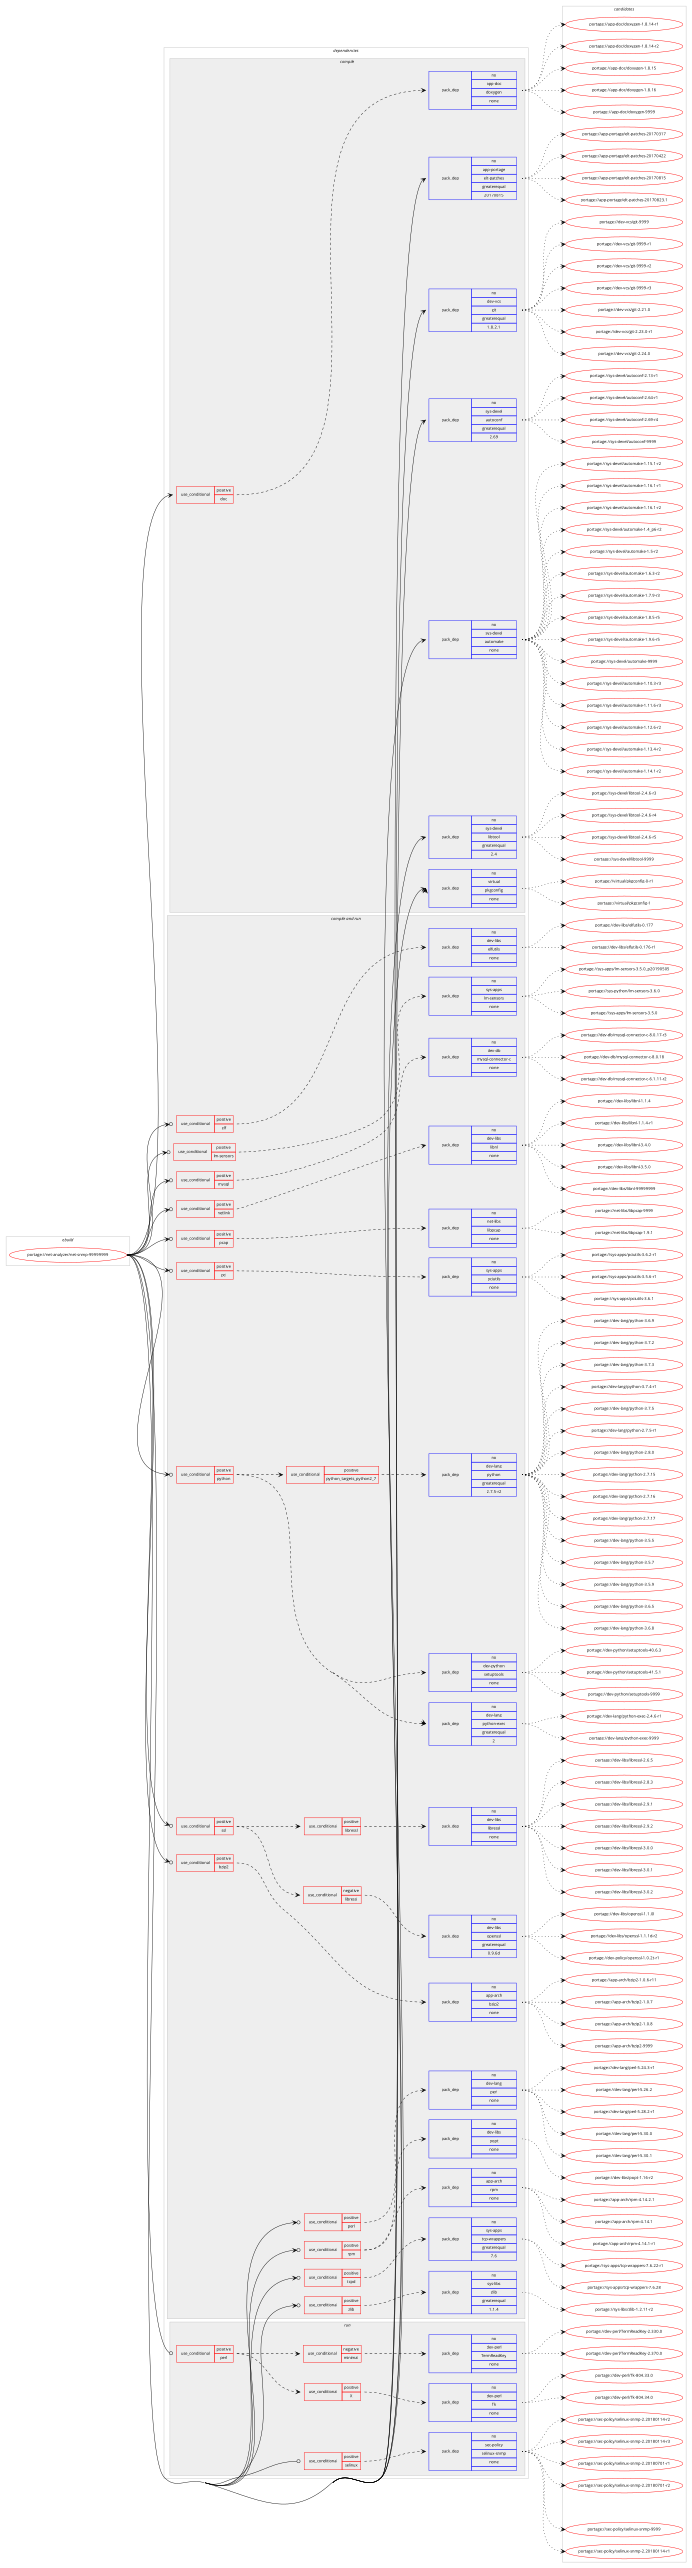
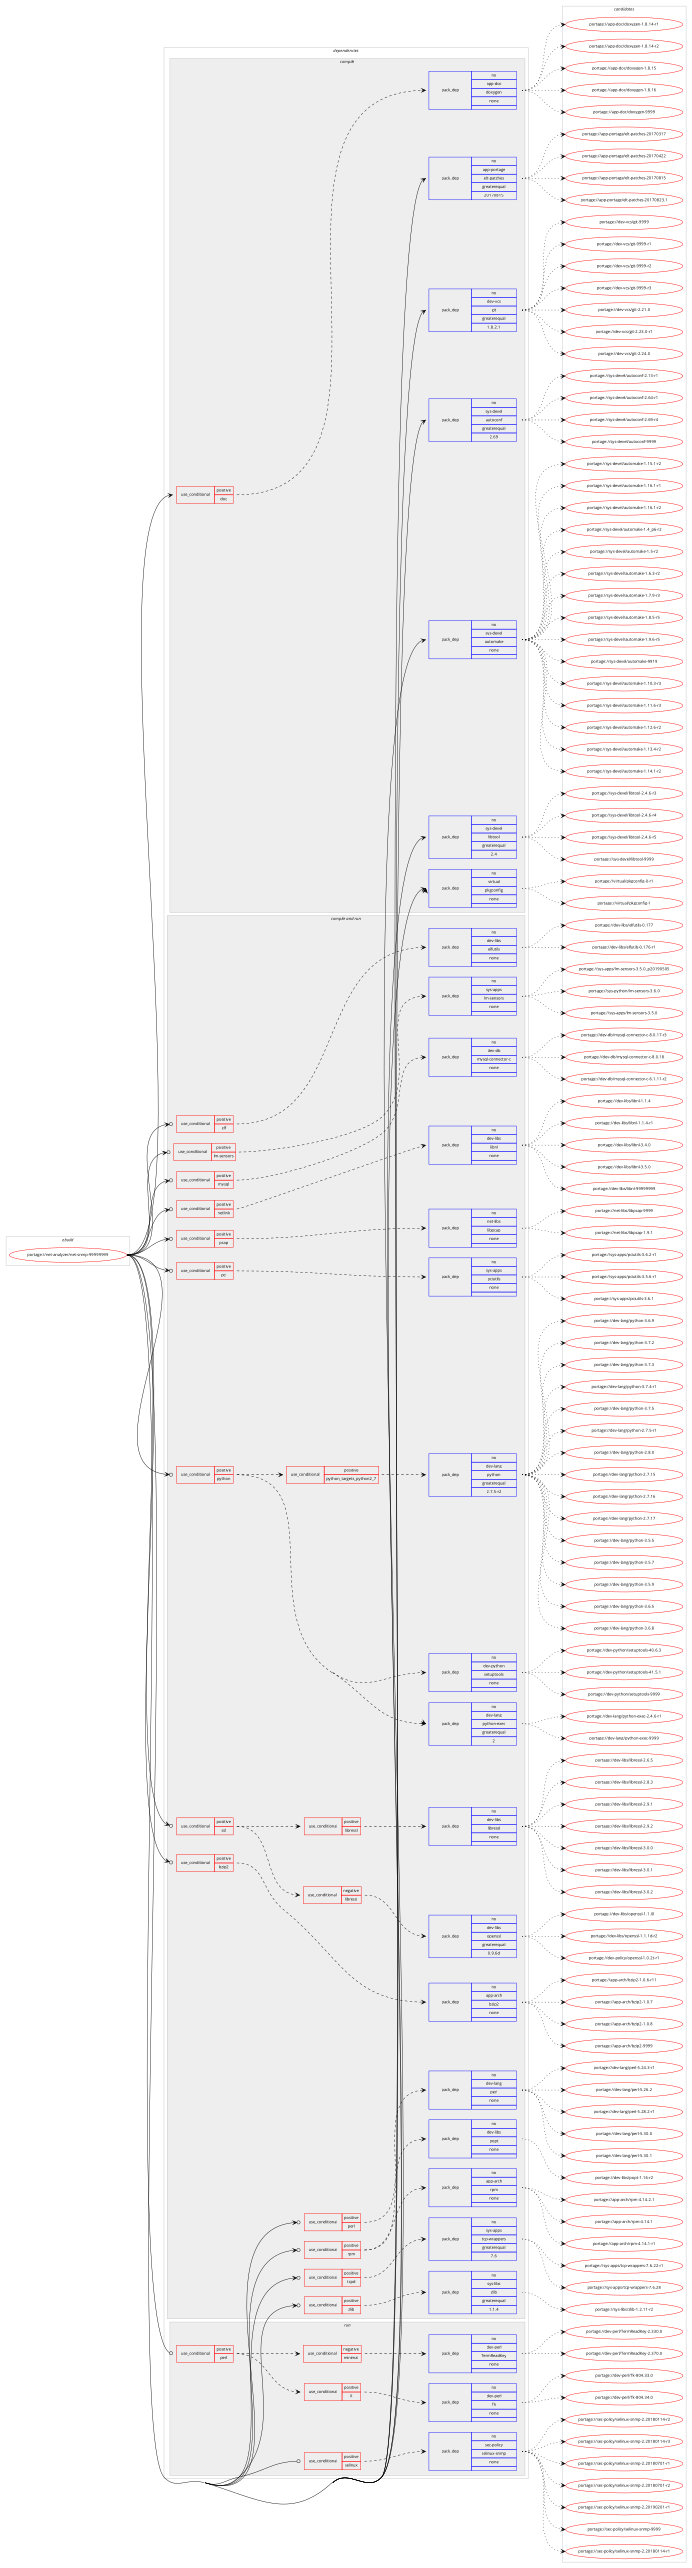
node "portage://sys-devel/automake-9999": label "portage://sys-devel/automake-9999" -> "portage://sys-devel/automake-9919"
node "portage://sec-policy/selinux-snmp-2.20190201-r1": added
